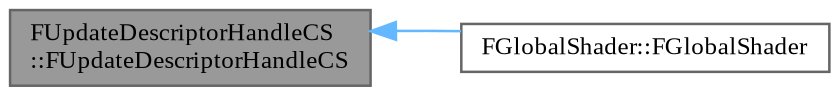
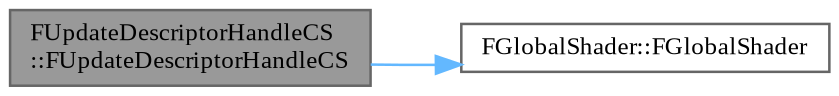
edge "FGlobalShader::FGlobalShader" -> "FUpdateDescriptorHandleCS ::FUpdateDescriptorHandleCS": reversed
